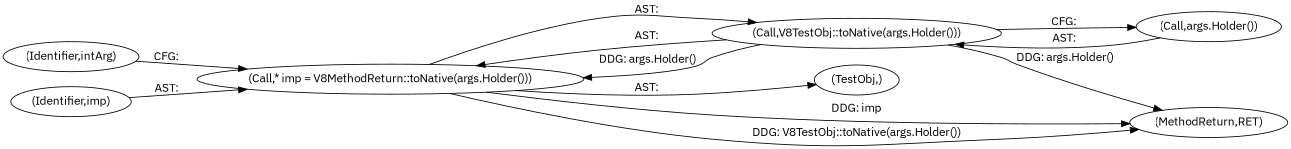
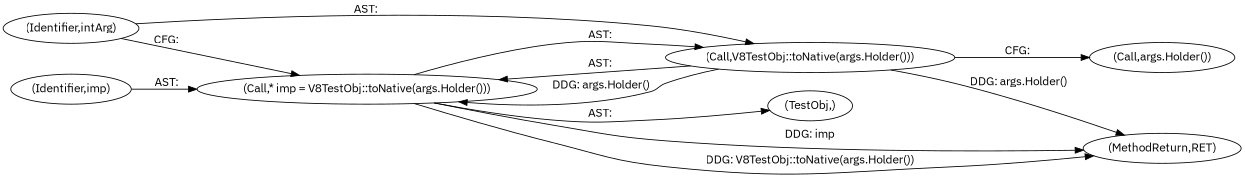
edge "(Call,args.Holder())" -> "(Call,V8TestObj::toNative(args.Holder()))": now "(Identifier,intArg)" -> "(Call,V8TestObj::toNative(args.Holder()))"
node "(Call,* imp = V8MethodReturn::toNative(args.Holder()))": label "(Call,* imp = V8MethodReturn::toNative(args.Holder()))" -> "(Call,* imp = V8TestObj::toNative(args.Holder()))"
